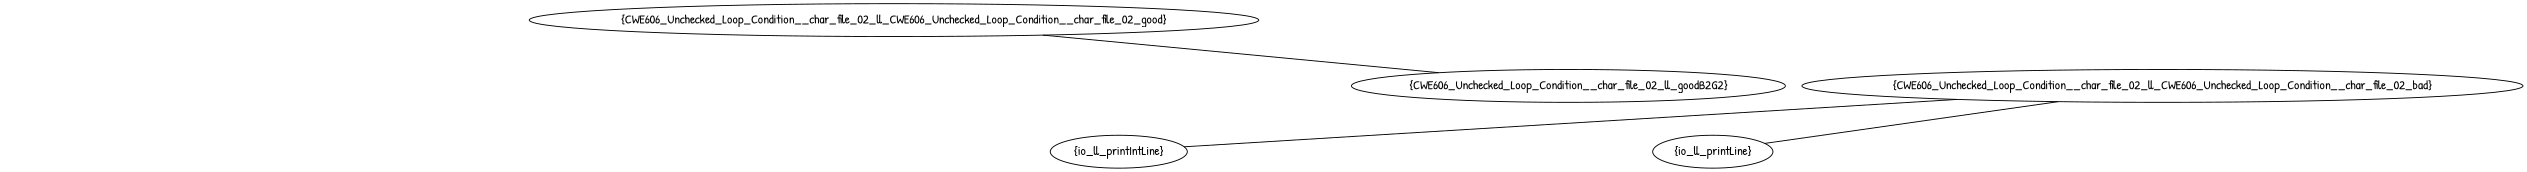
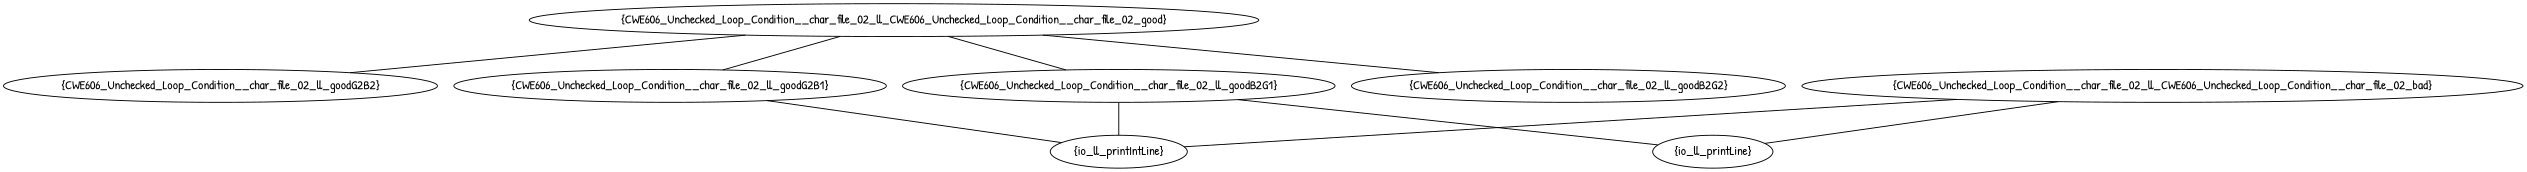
node "{CWE606_Unchecked_Loop_Condition__char_file_02_ll_goodG2B2}": added
node "{CWE606_Unchecked_Loop_Condition__char_file_02_ll_goodG2B1}": added
node "{CWE606_Unchecked_Loop_Condition__char_file_02_ll_goodB2G1}": added
